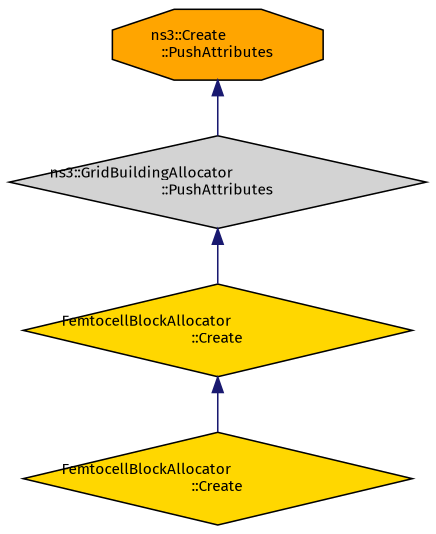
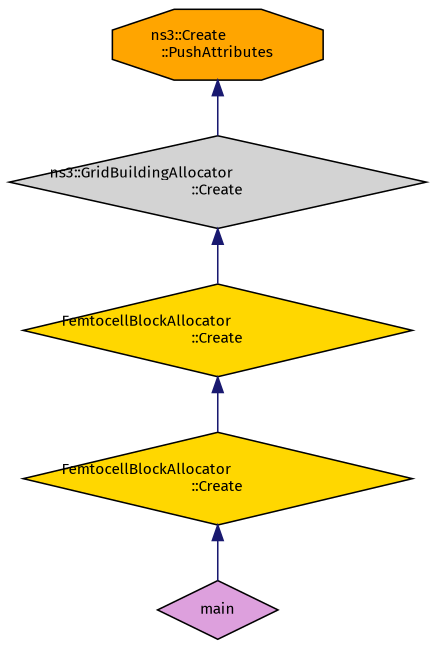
node "ns3::GridBuildingAllocator ::PushAttributes": label "ns3::GridBuildingAllocator ::PushAttributes" -> "ns3::GridBuildingAllocator ::Create"
node "main": added
